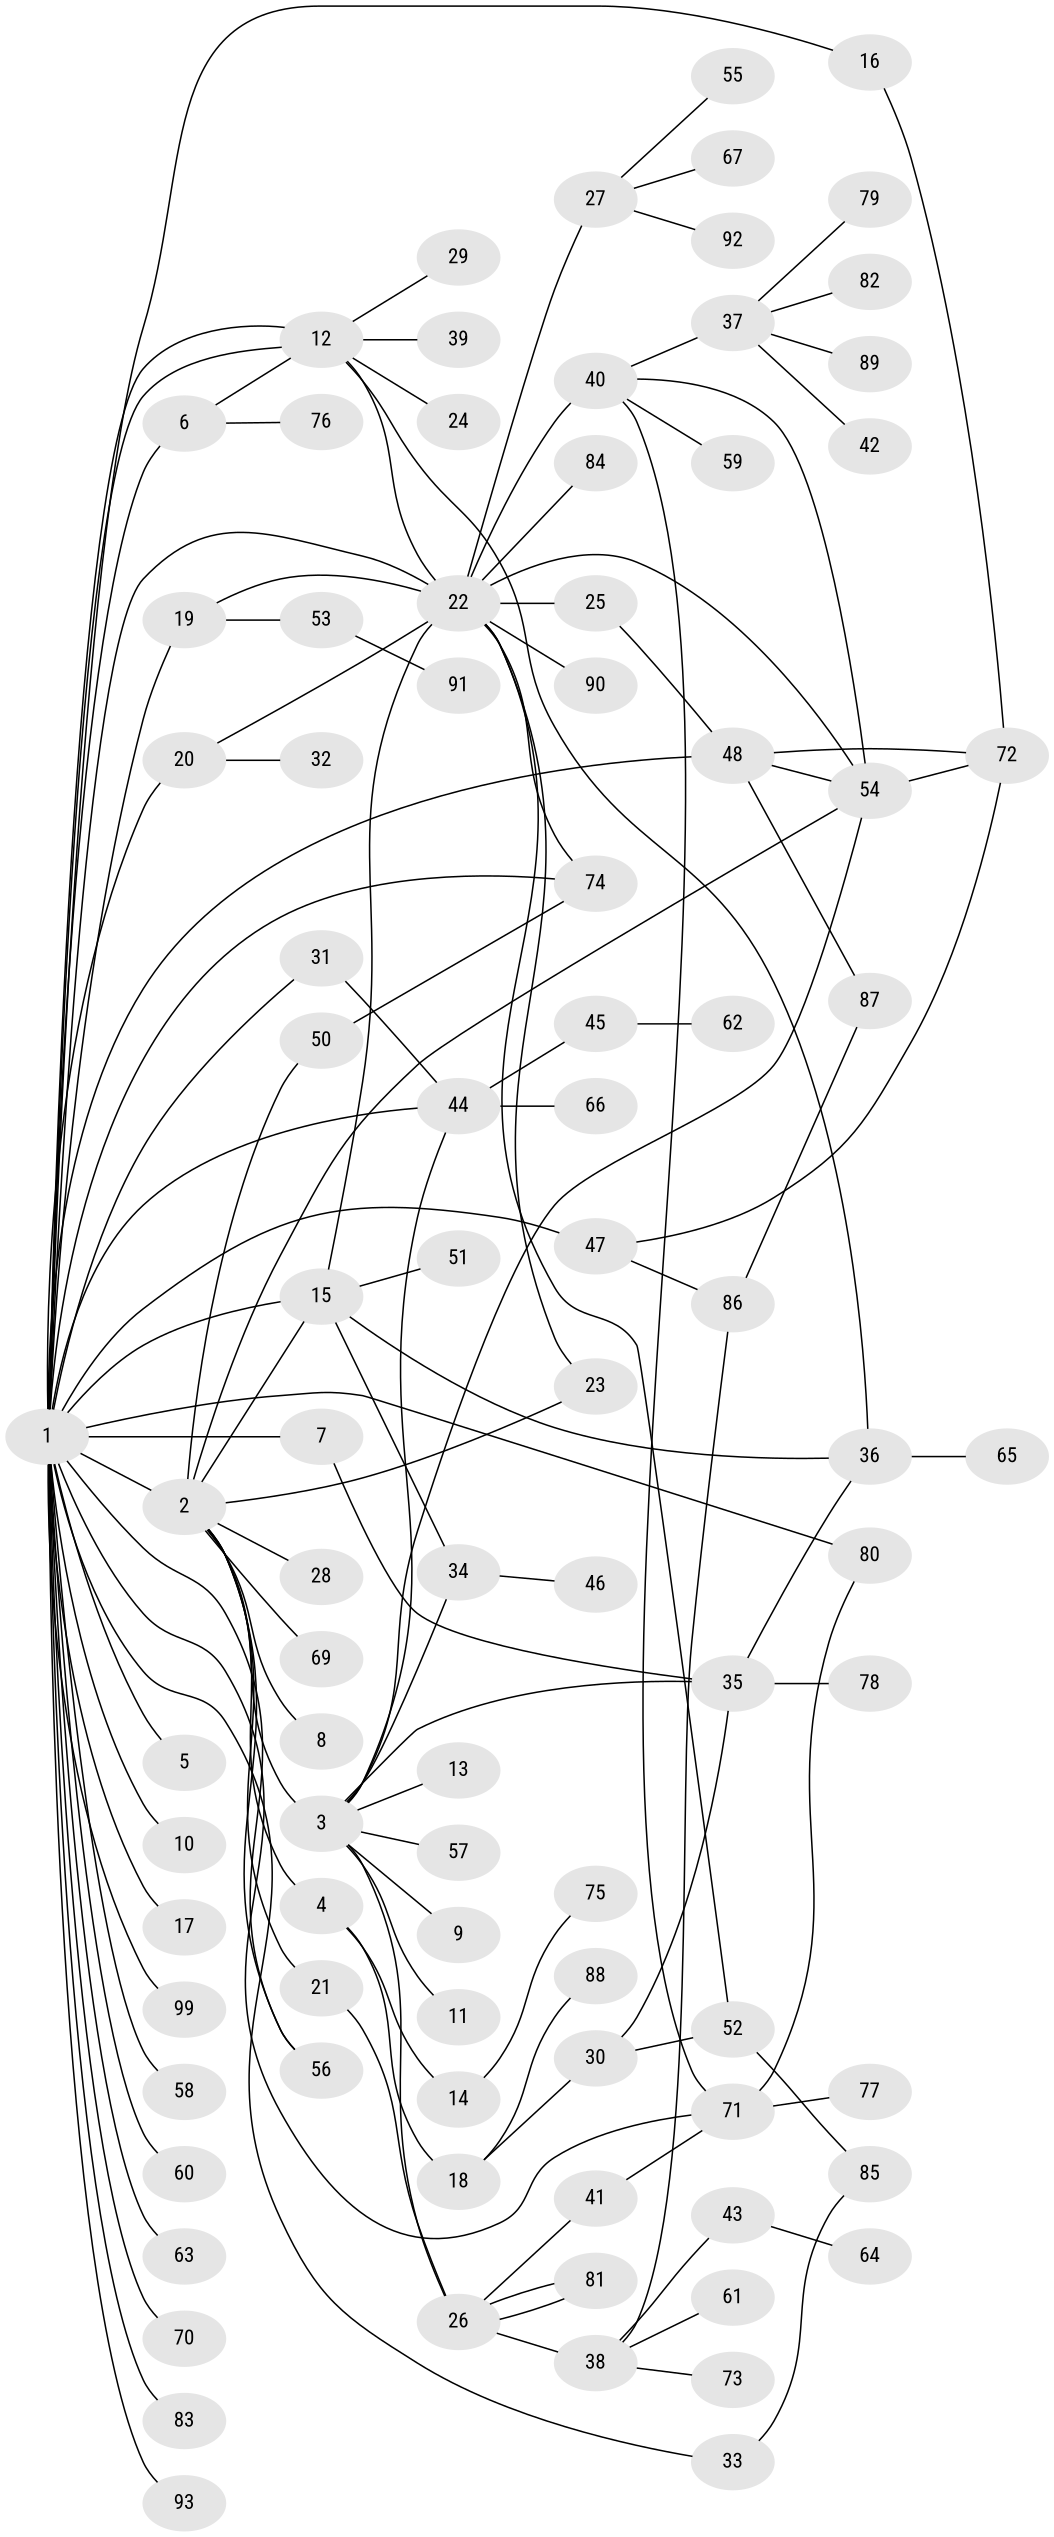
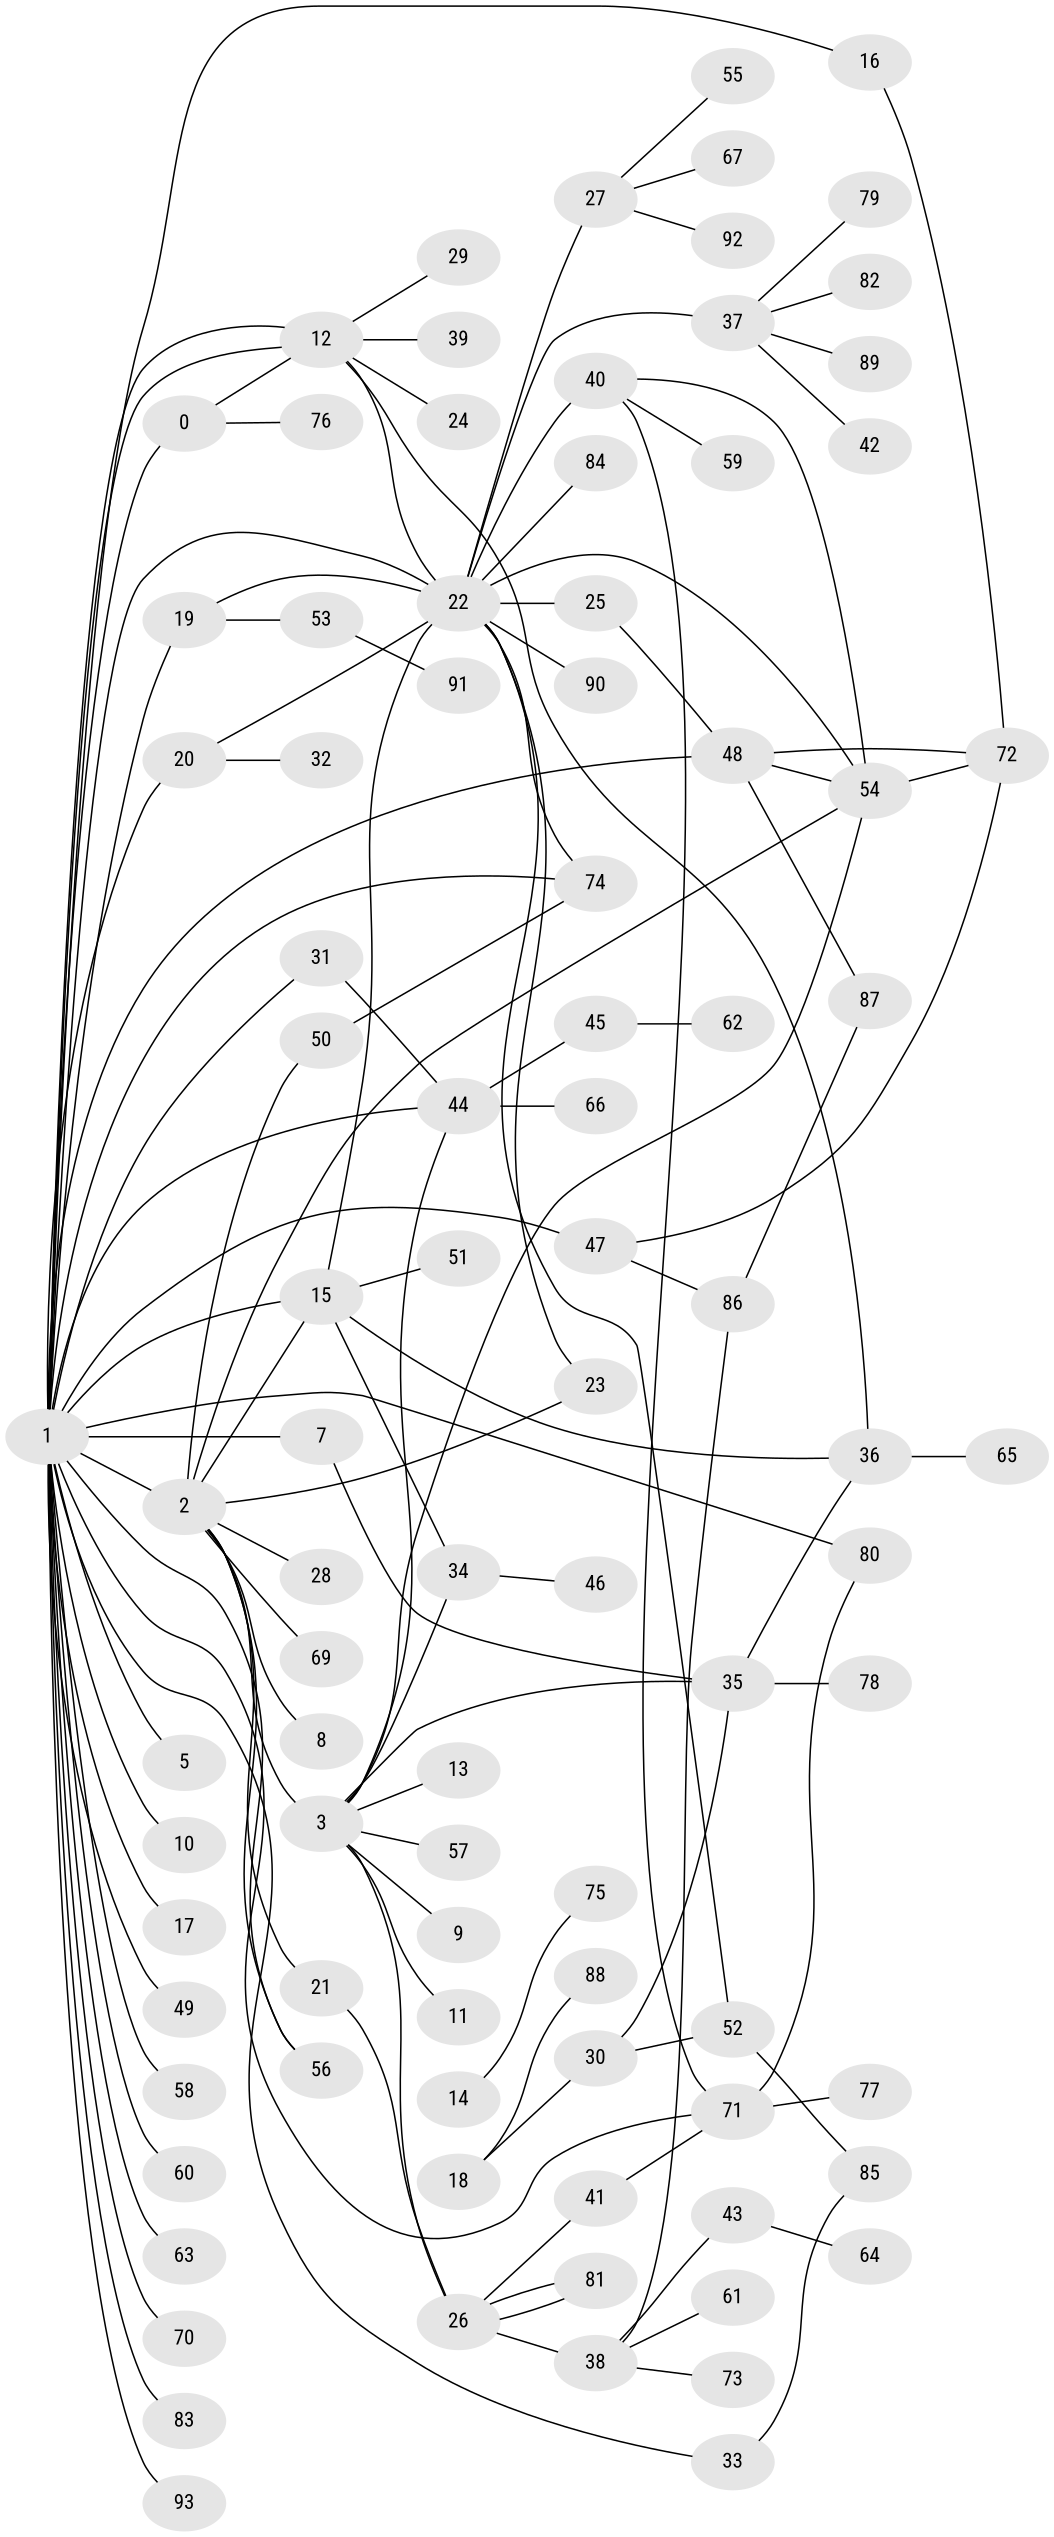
edge "37" -- "40": now "37" -- "22"
node "6": label "6" -> "0"
node "4": removed
node "99": label "99" -> "49"
